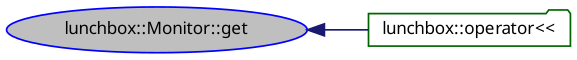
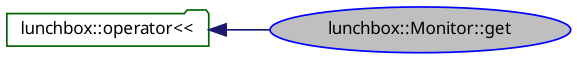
edge "lunchbox::operator<<" -> "lunchbox::Monitor::get": reversed
